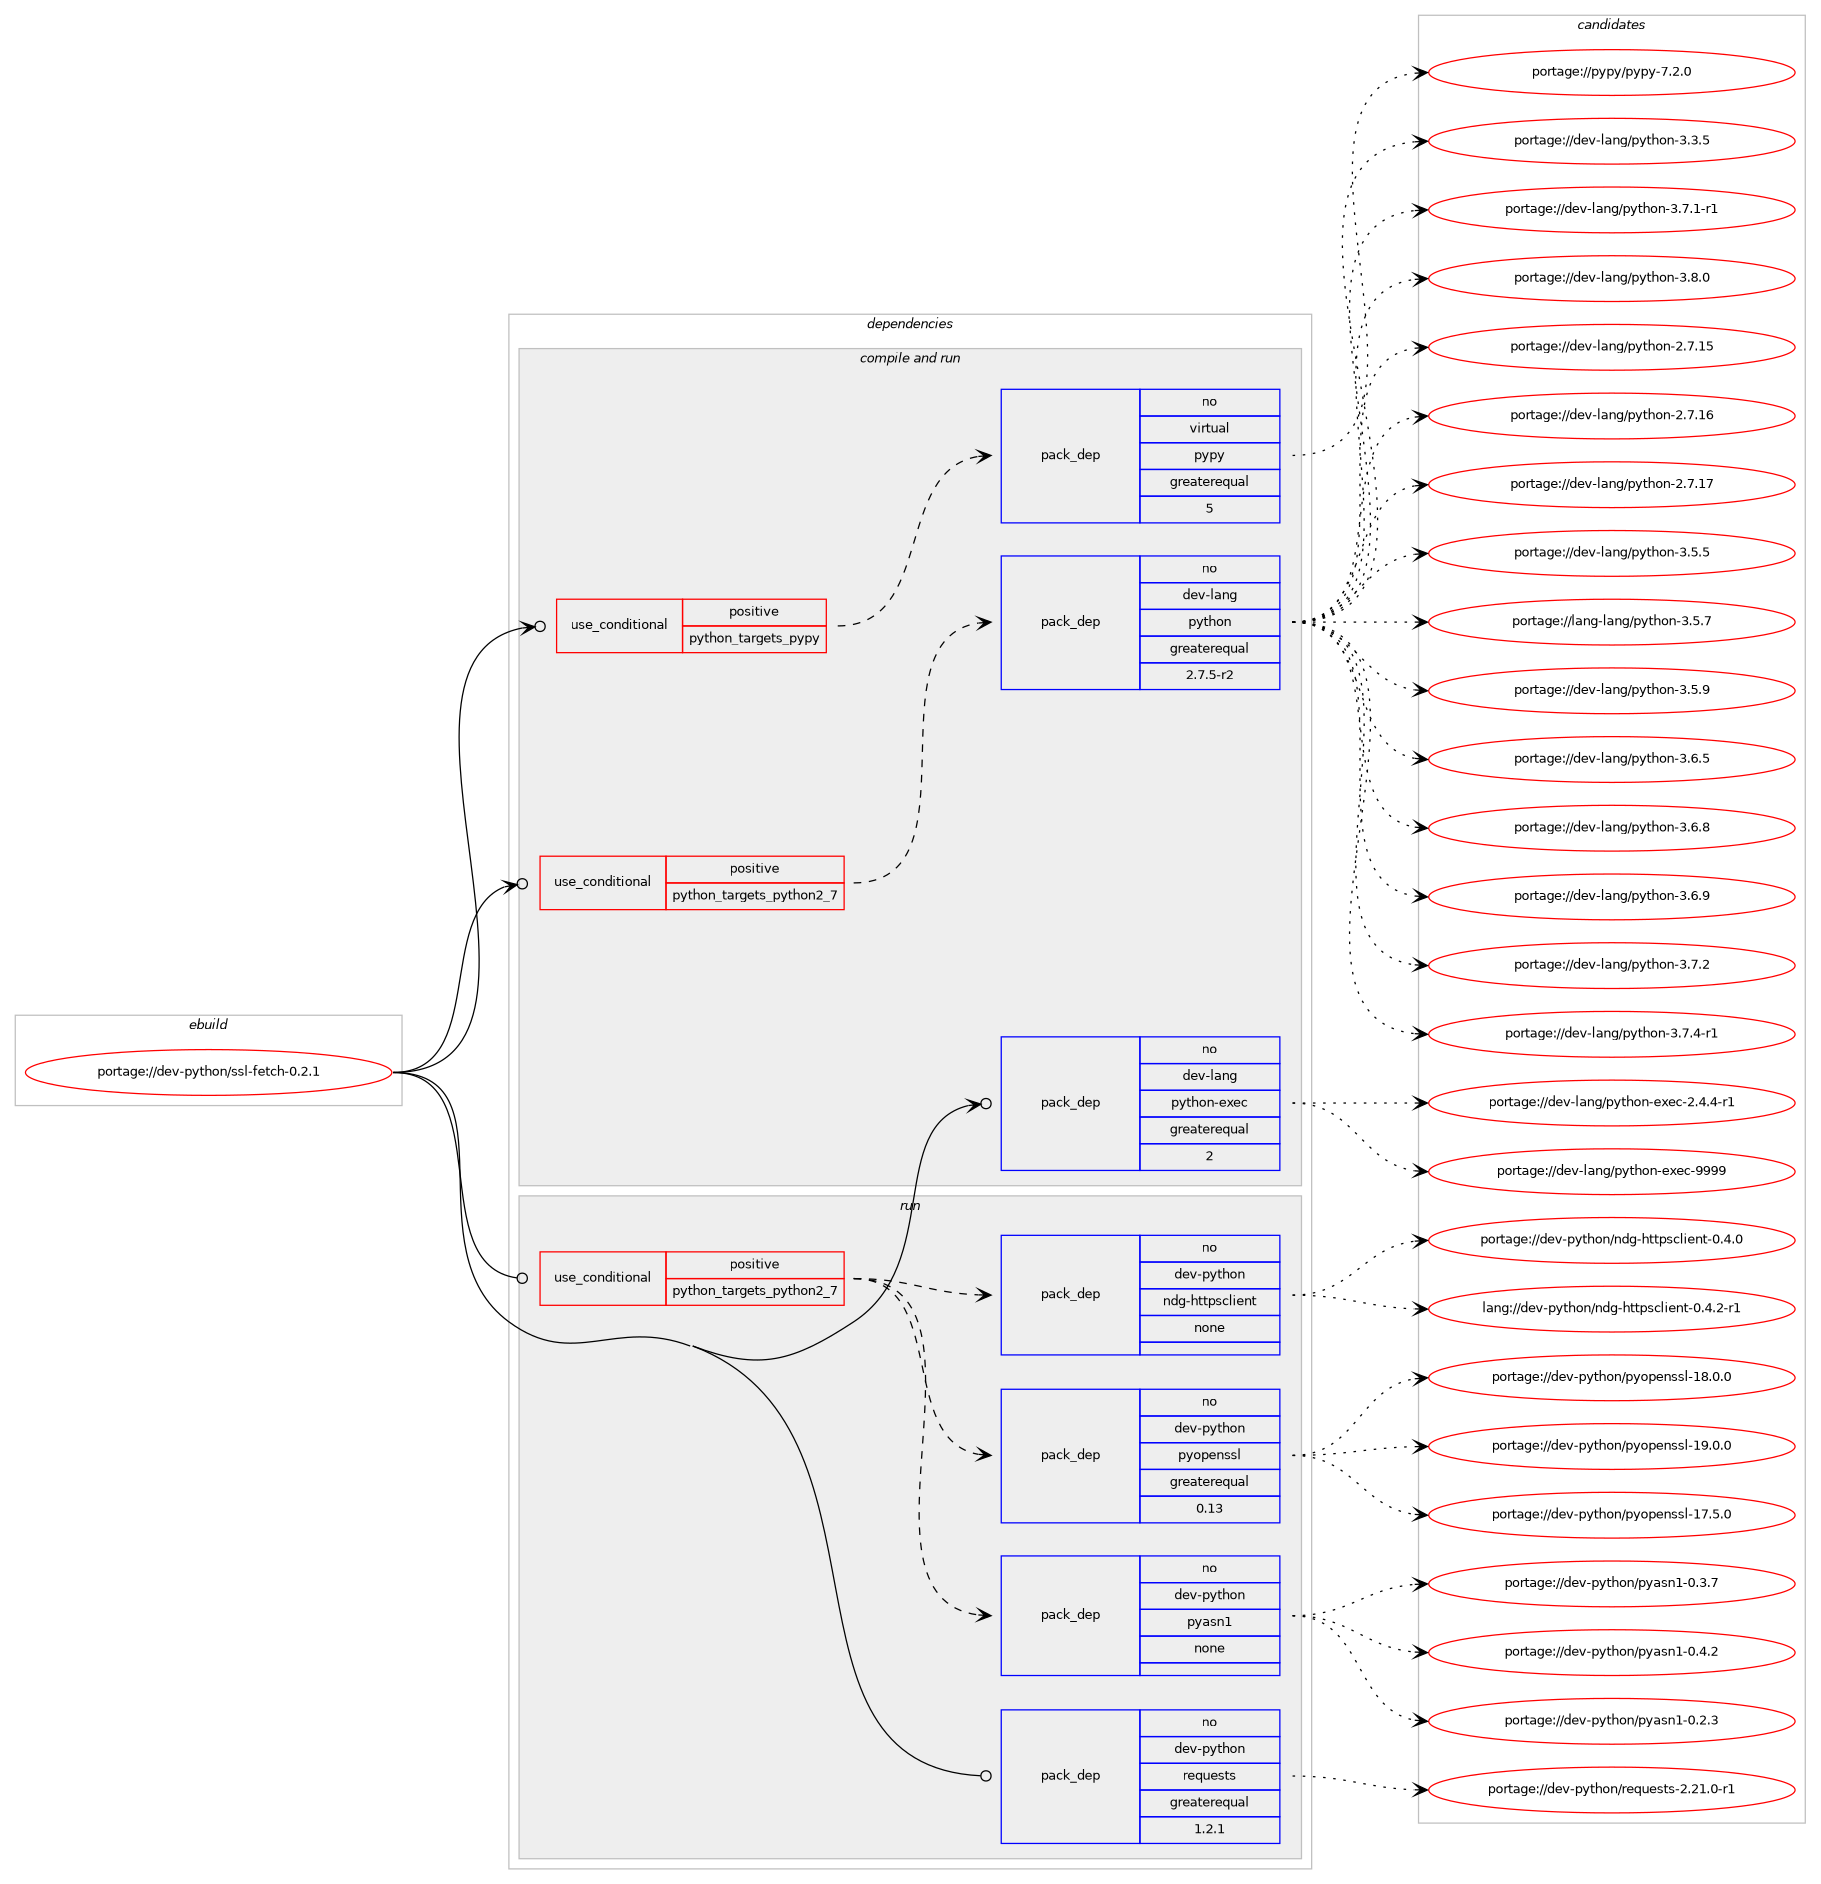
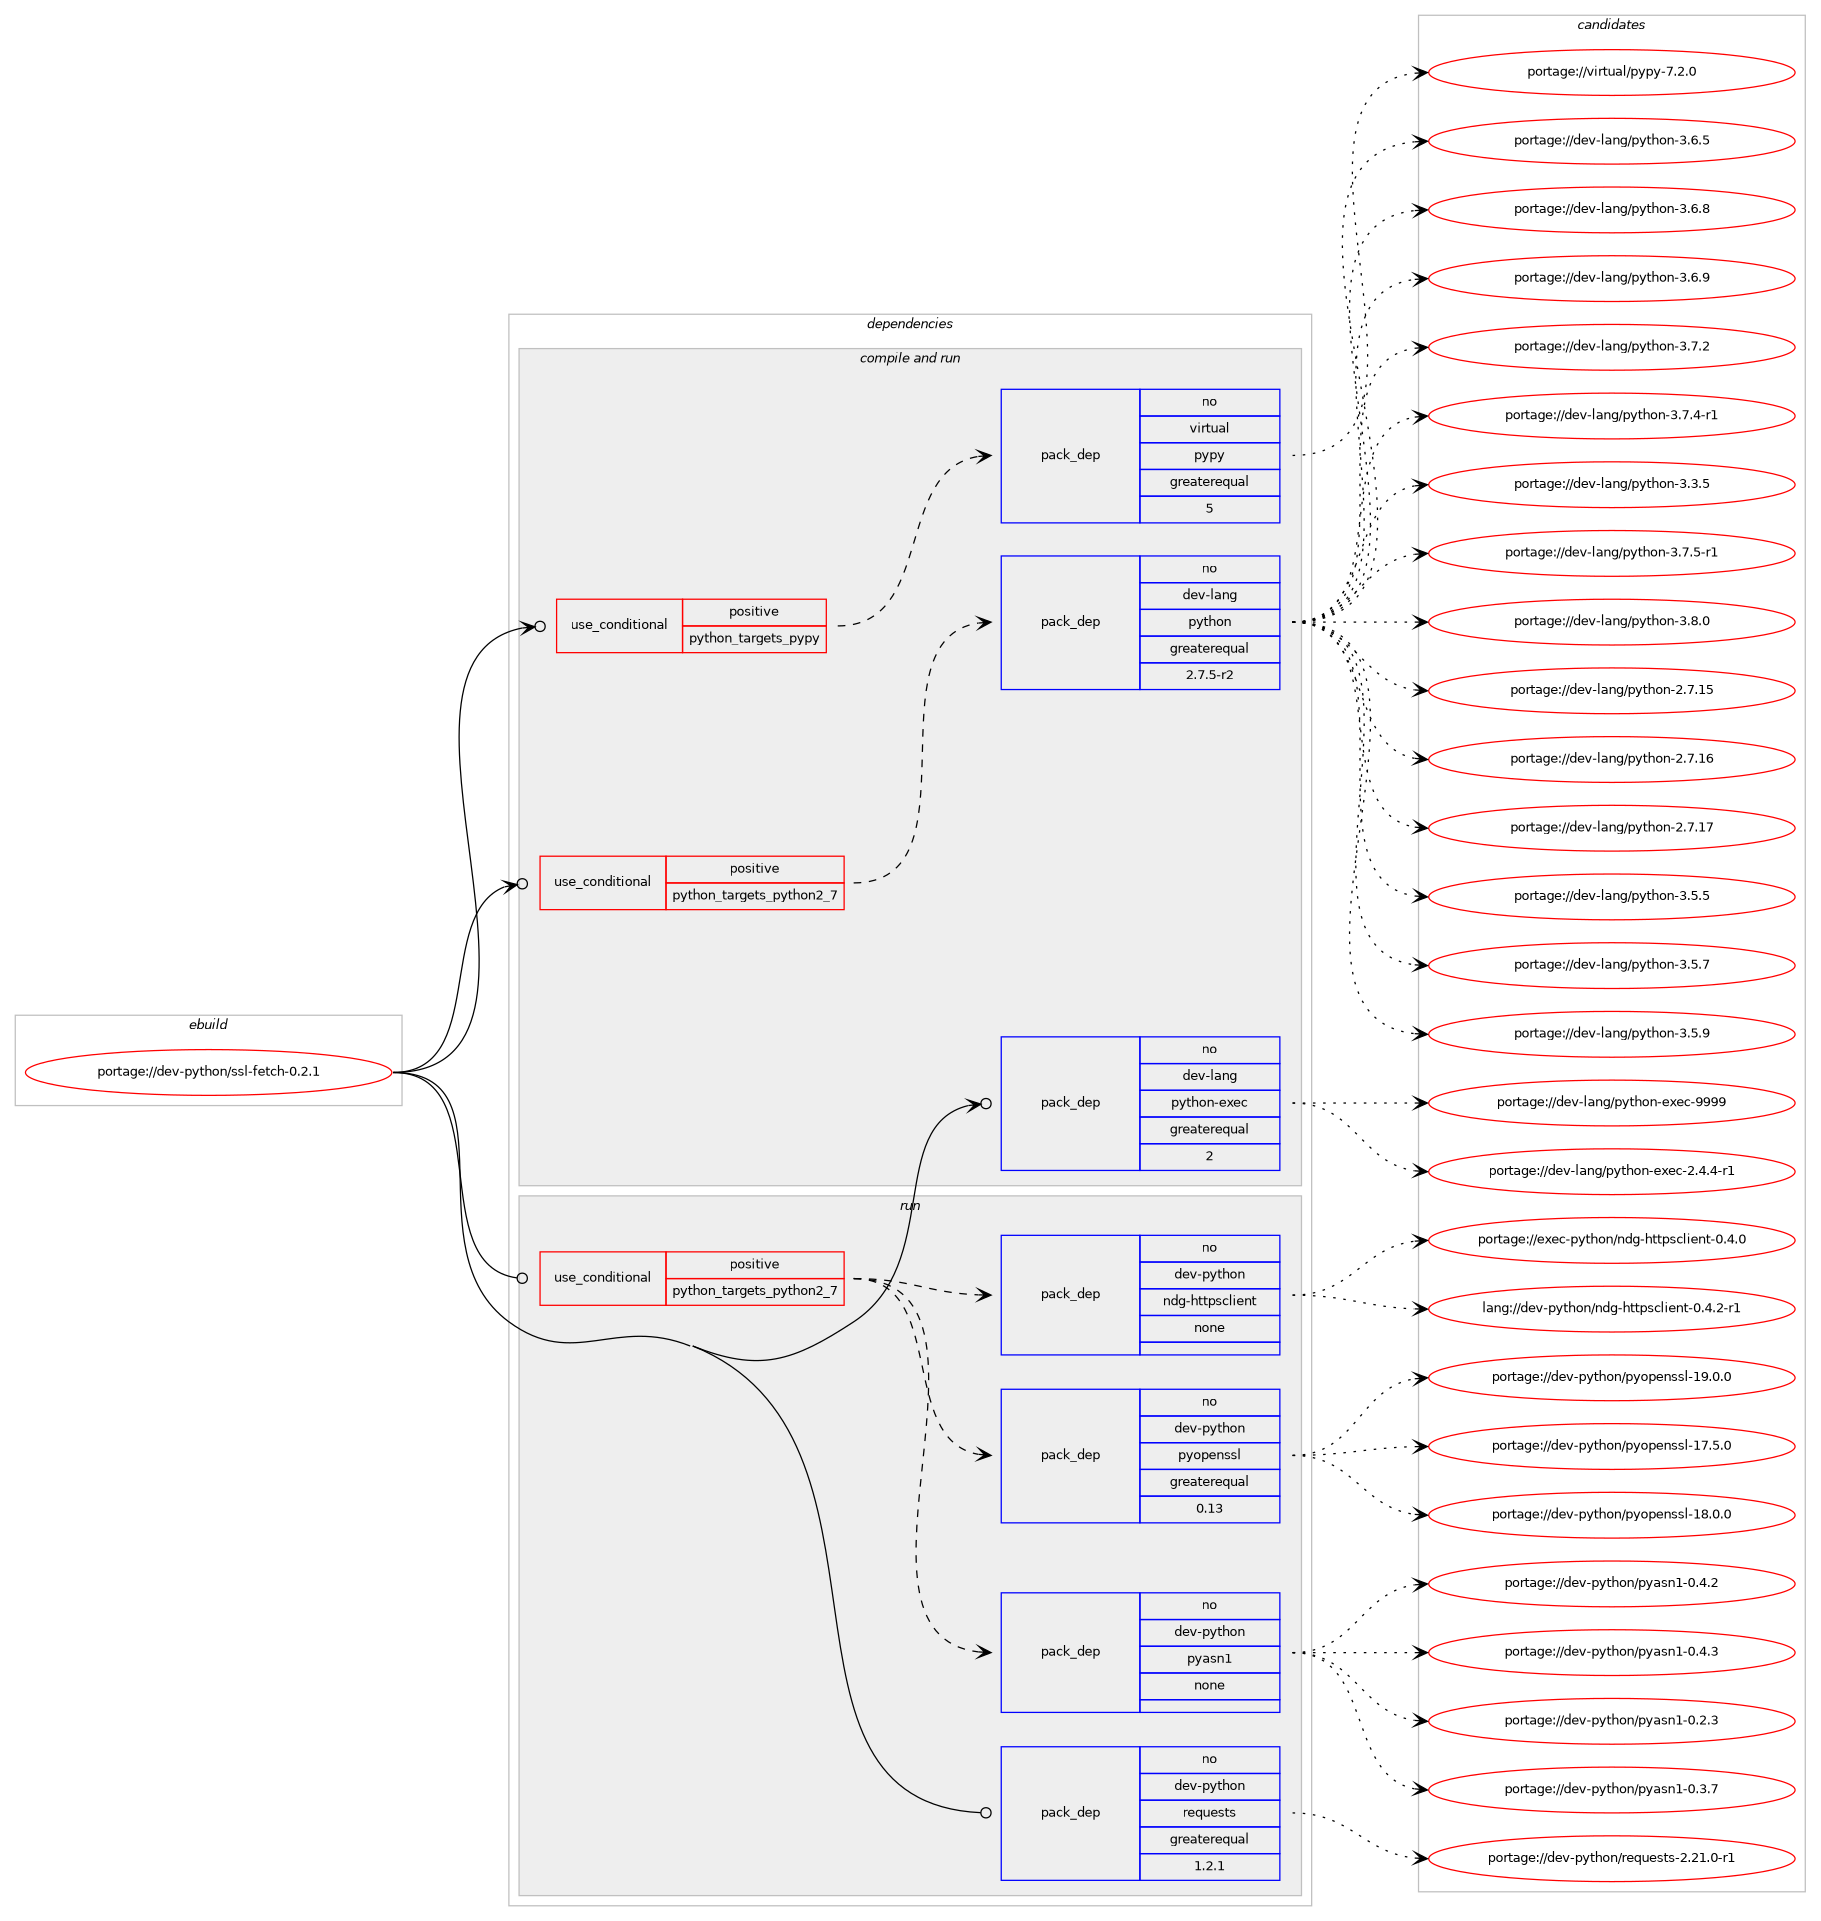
node "portage://pypy/pypy-7.2.0": label "portage://pypy/pypy-7.2.0" -> "portage://virtual/pypy-7.2.0"
node "portage://dev-lang/python-3.7.1-r1": label "portage://dev-lang/python-3.7.1-r1" -> "portage://dev-lang/python-3.7.5-r1"
node "portage://lang-lang/python-3.5.7": label "portage://lang-lang/python-3.5.7" -> "portage://dev-lang/python-3.5.7"
node "portage://dev-python/ndg-httpsclient-0.4.0": label "portage://dev-python/ndg-httpsclient-0.4.0" -> "portage://exec-python/ndg-httpsclient-0.4.0"
node "portage://dev-python/pyasn1-0.4.3": added
